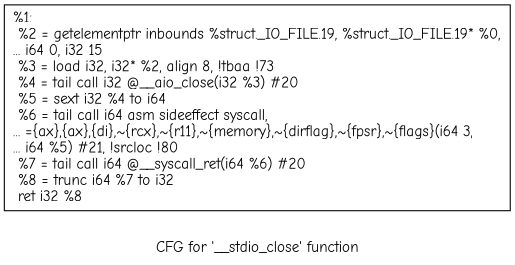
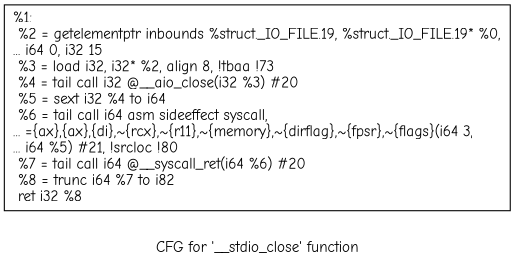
node "%1:": text "%8 = trunc i64 %7 to i32" -> "%8 = trunc i64 %7 to i82"
